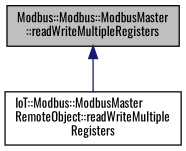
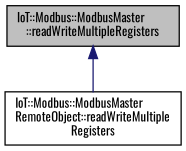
node "Modbus::Modbus::ModbusMaster ::readWriteMultipleRegisters": label "Modbus::Modbus::ModbusMaster ::readWriteMultipleRegisters" -> "IoT::Modbus::ModbusMaster ::readWriteMultipleRegisters"
